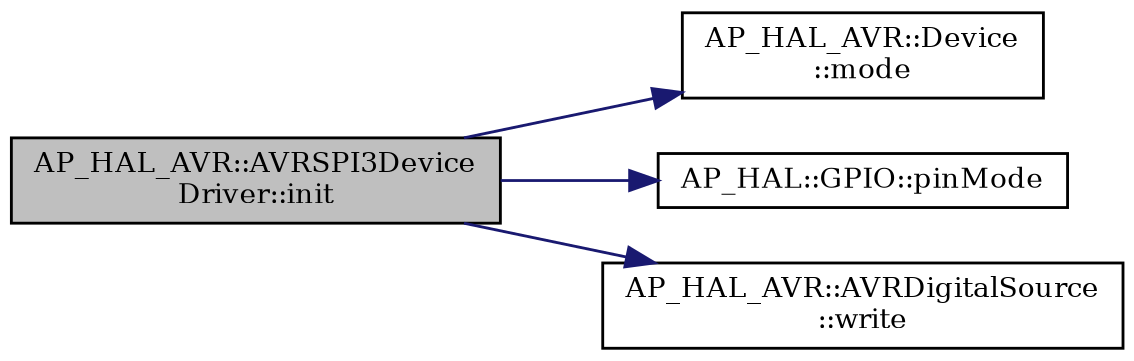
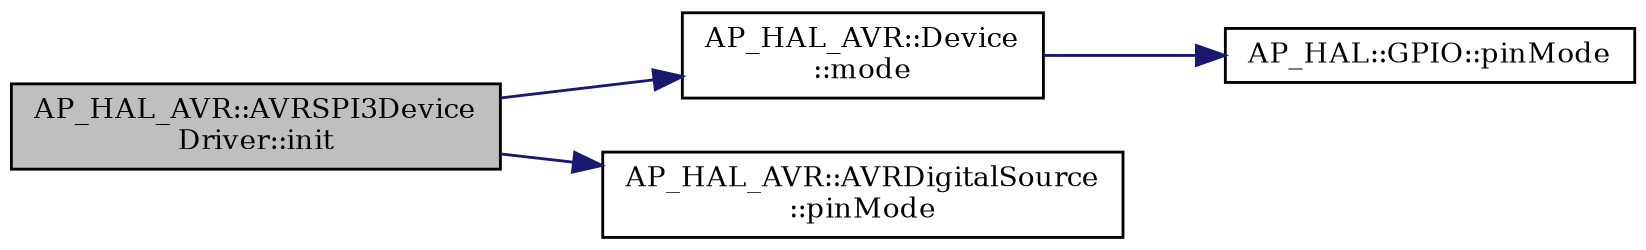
edge "AP_HAL_AVR::AVRSPI3Device Driver::init" -> "AP_HAL::GPIO::pinMode": now "AP_HAL_AVR::Device ::mode" -> "AP_HAL::GPIO::pinMode"
node "AP_HAL_AVR::AVRDigitalSource ::write": label "AP_HAL_AVR::AVRDigitalSource ::write" -> "AP_HAL_AVR::AVRDigitalSource ::pinMode"
